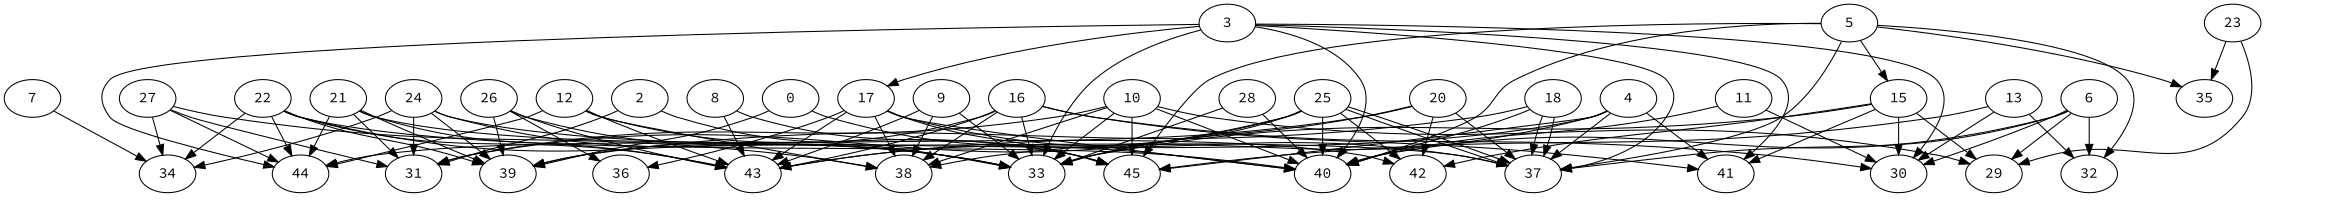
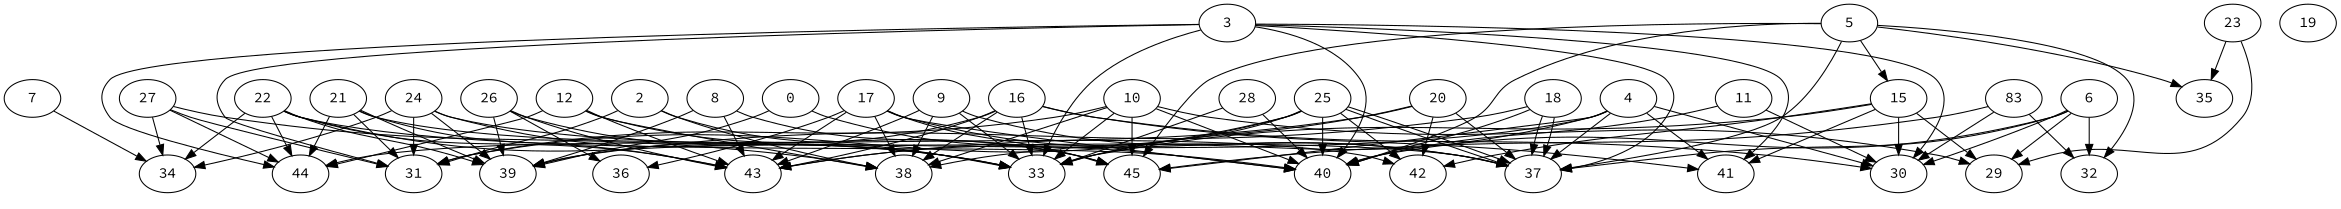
node "19": added
edge "3" -> "17": now "3" -> "31"
node "13": label "13" -> "83"
edge "4" -> "30": added
edge "8" -> "39": added
edge "2" -> "38": added
edge "9" -> "37": added
